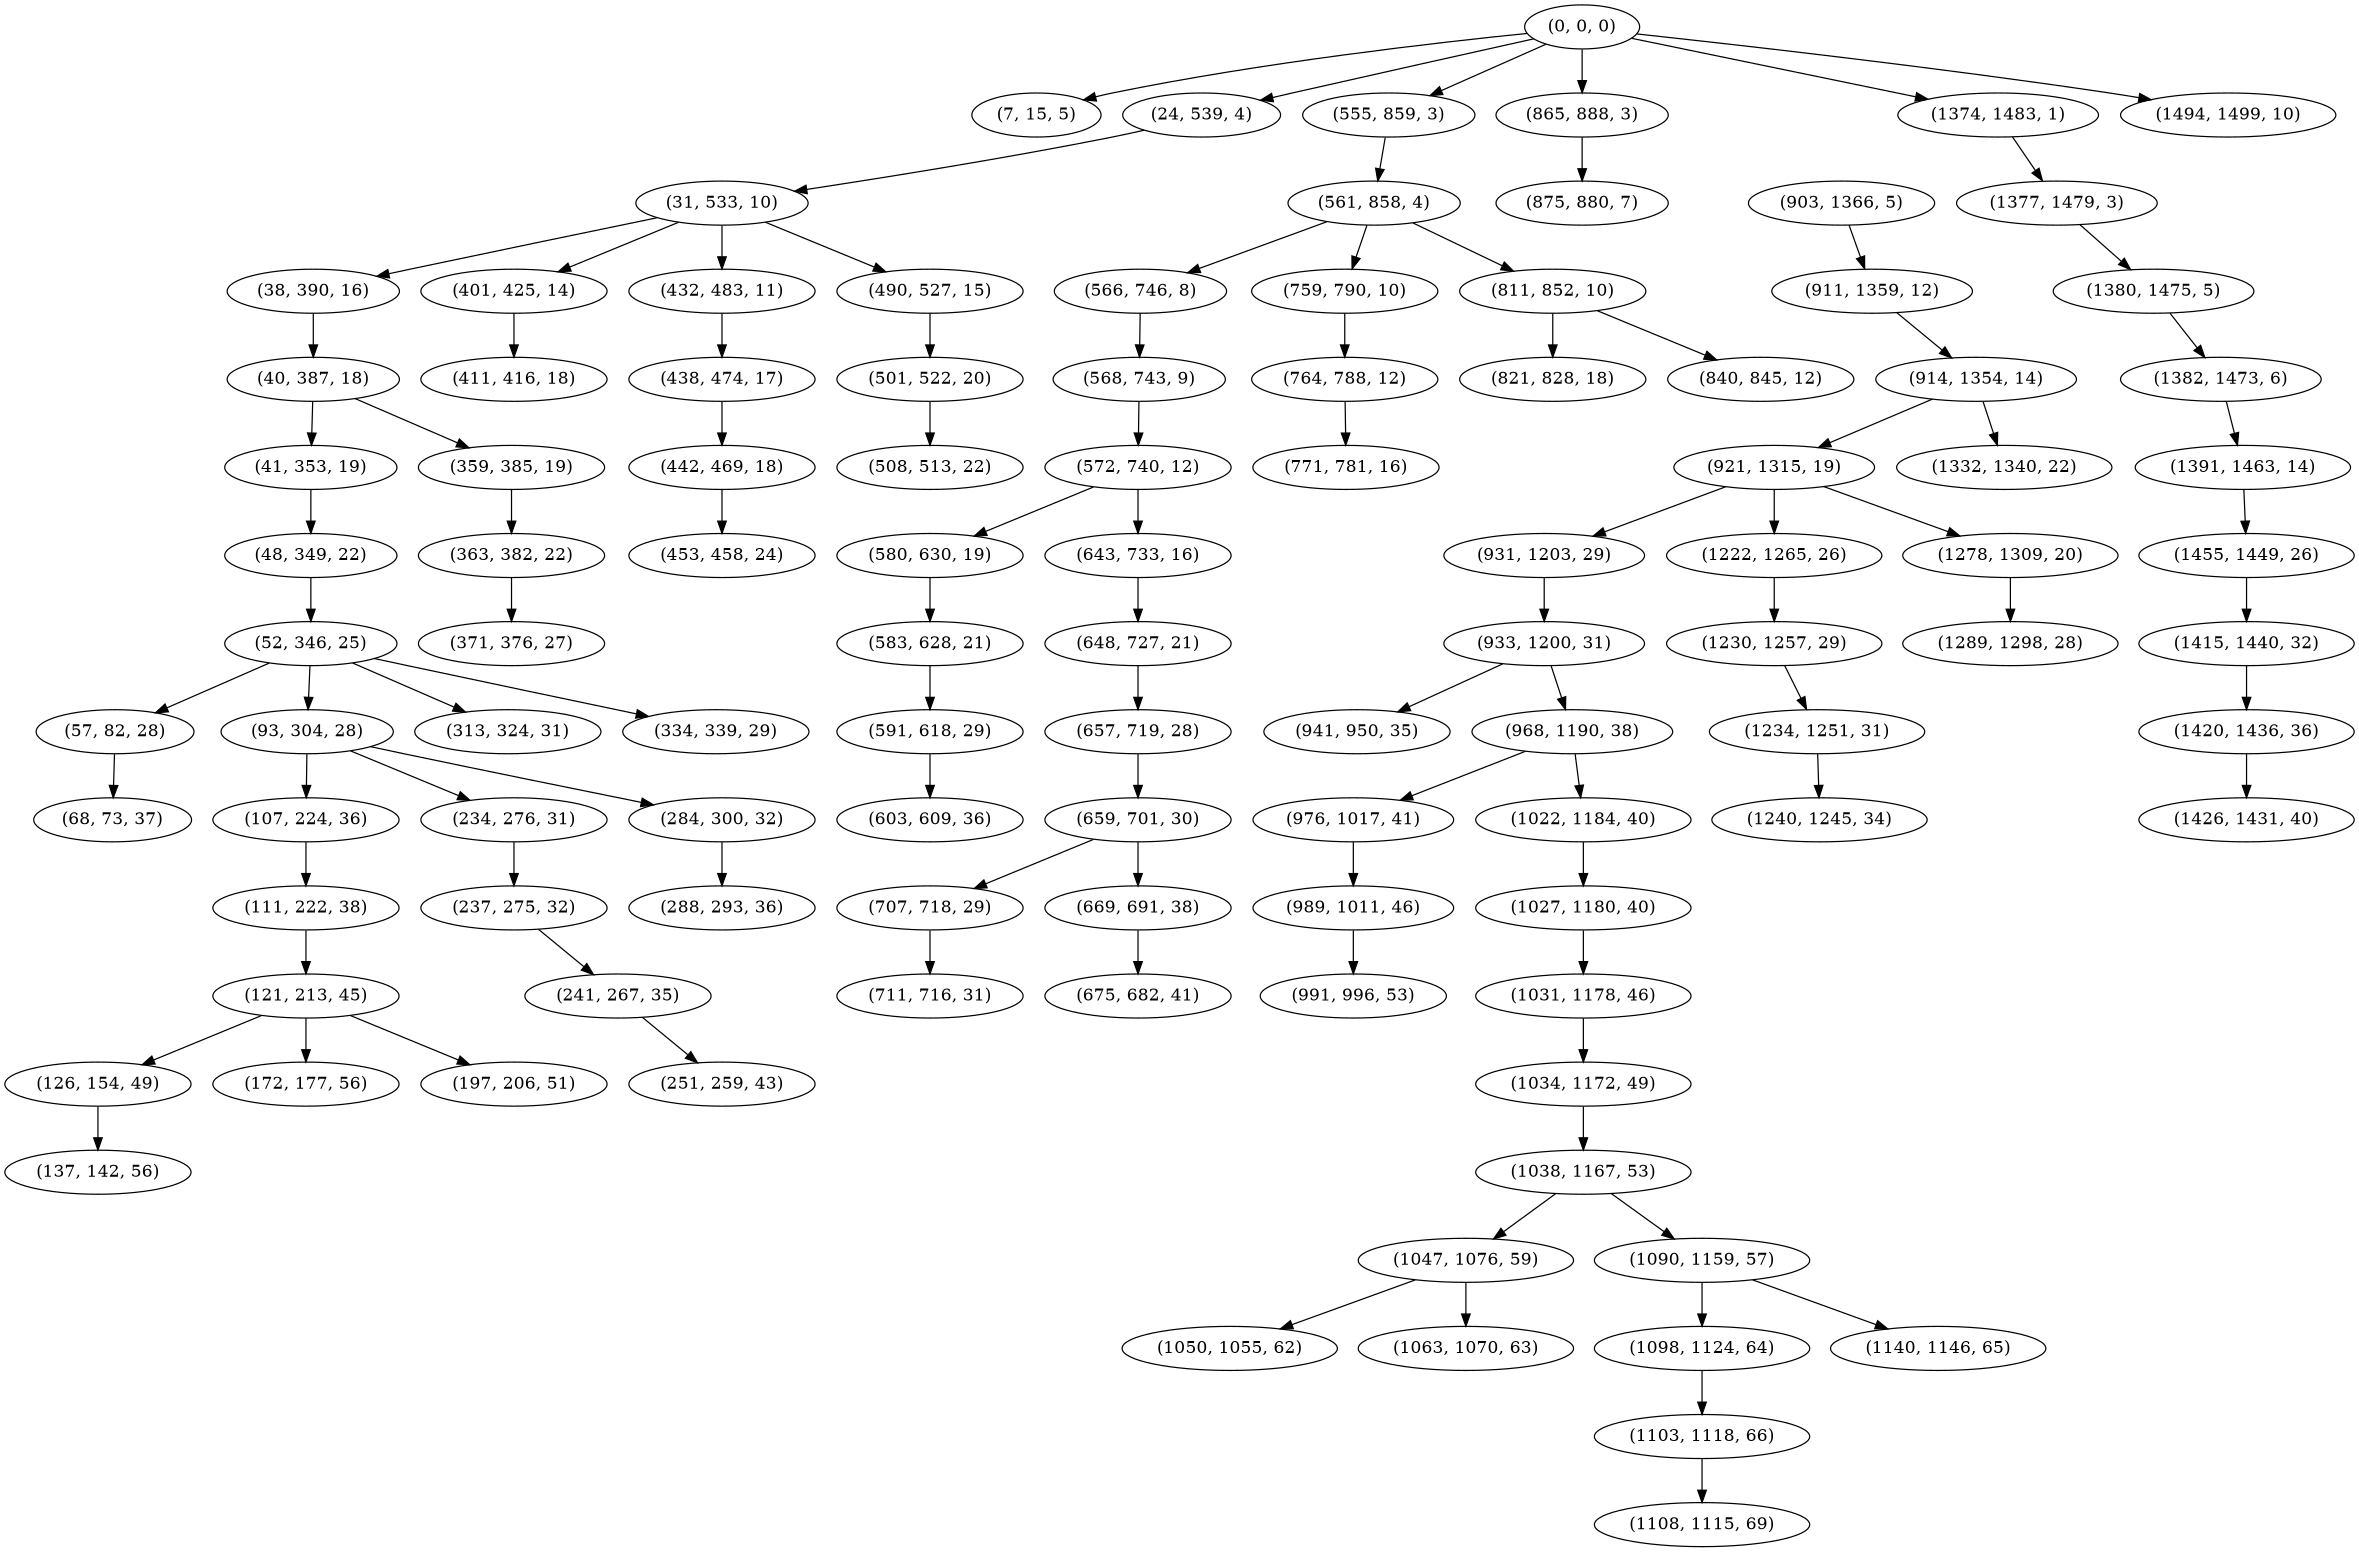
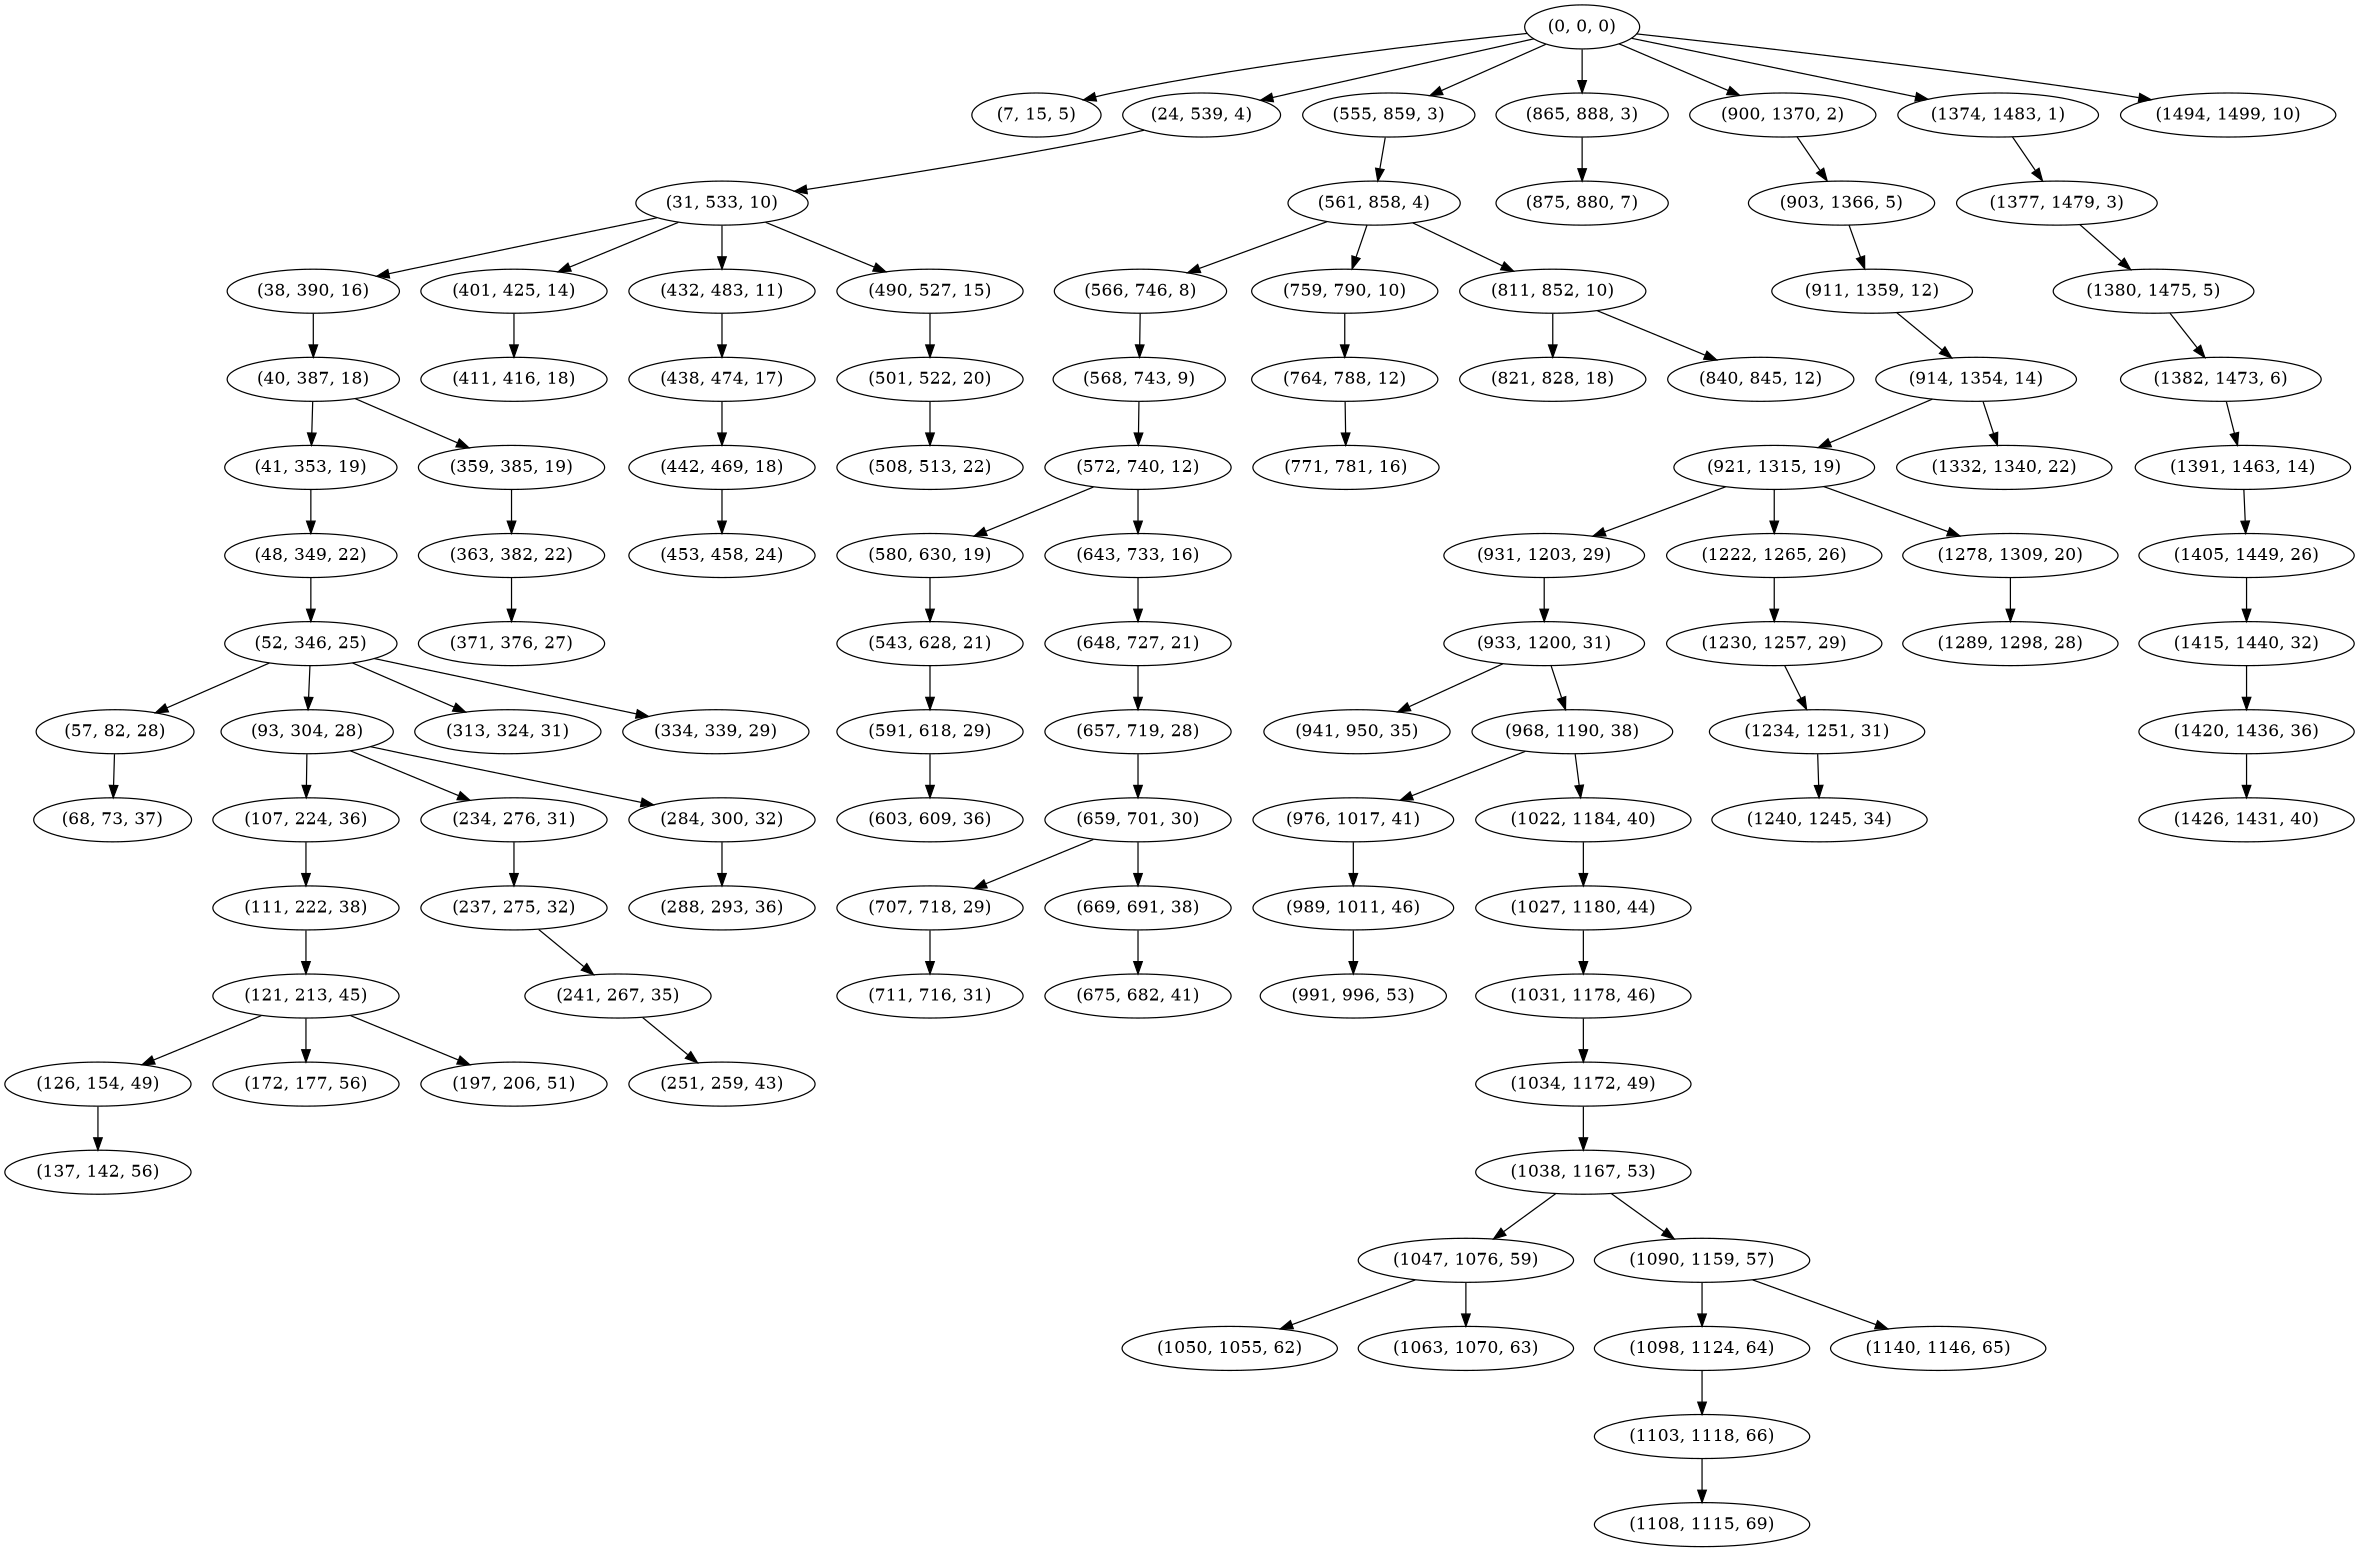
node "(900, 1370, 2)": added
node "(1455, 1449, 26)": label "(1455, 1449, 26)" -> "(1405, 1449, 26)"
node "(583, 628, 21)": label "(583, 628, 21)" -> "(543, 628, 21)"
node "(1027, 1180, 40)": label "(1027, 1180, 40)" -> "(1027, 1180, 44)"
